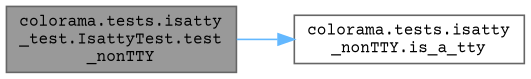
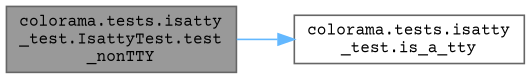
node "colorama.tests.isatty _nonTTY.is_a_tty": label "colorama.tests.isatty _nonTTY.is_a_tty" -> "colorama.tests.isatty _test.is_a_tty"
